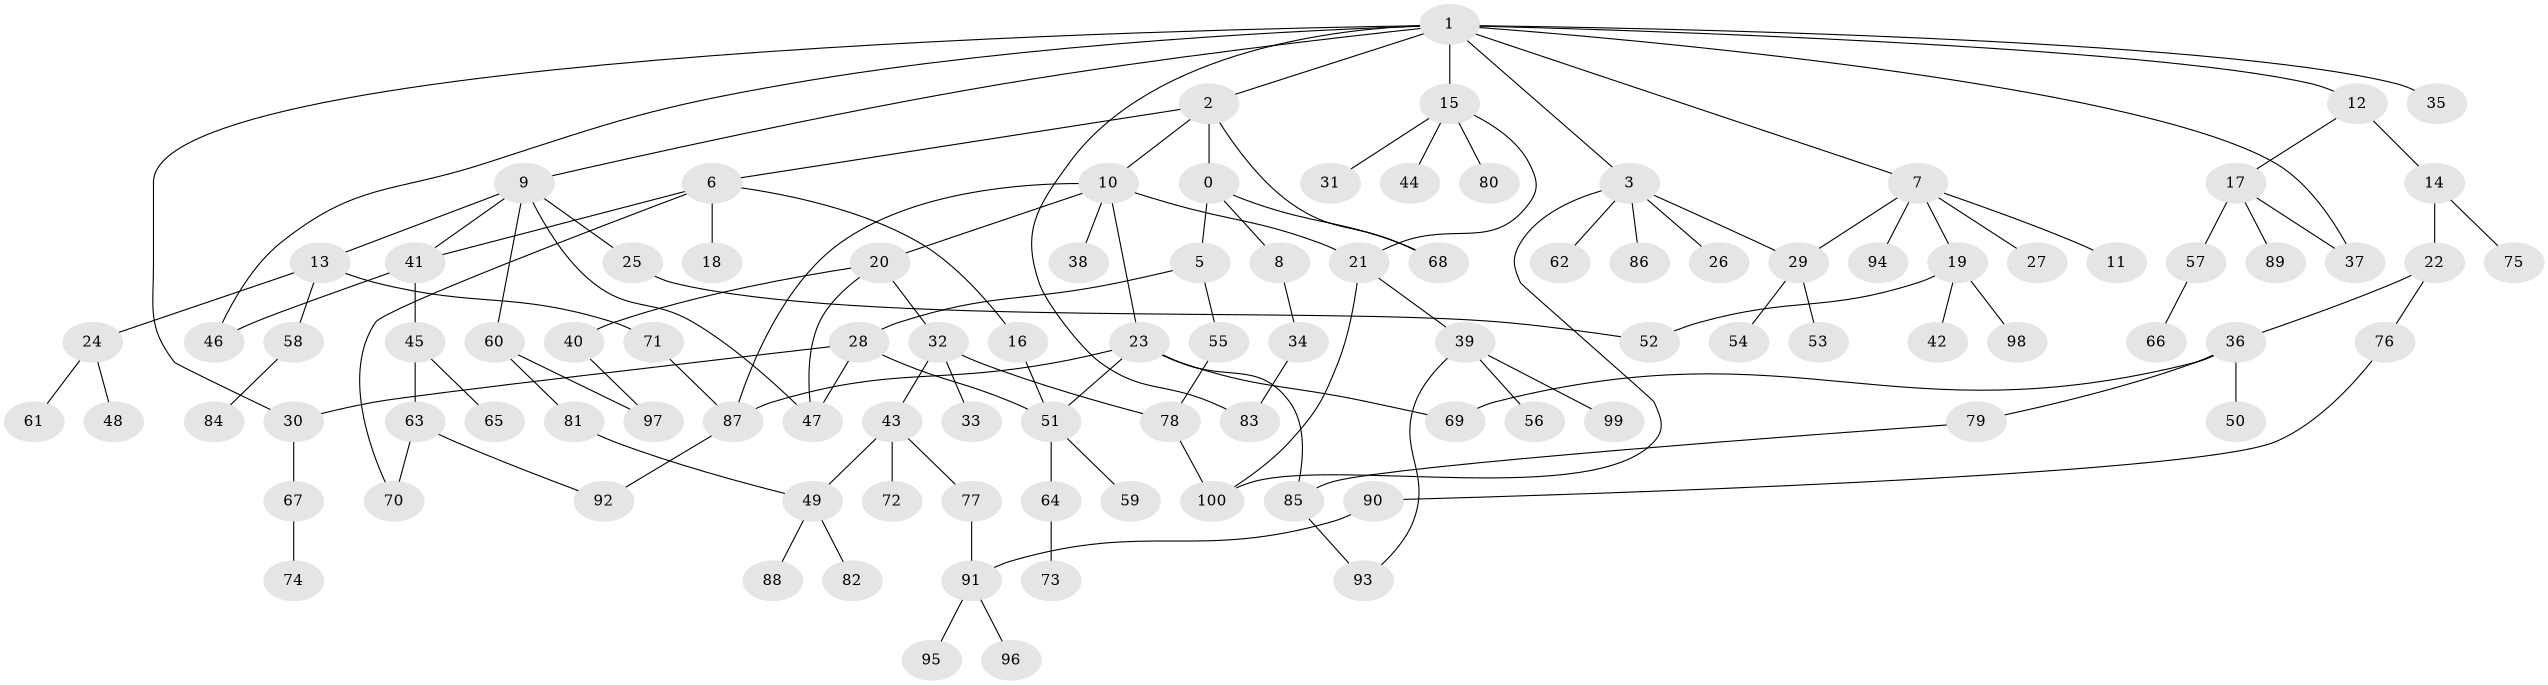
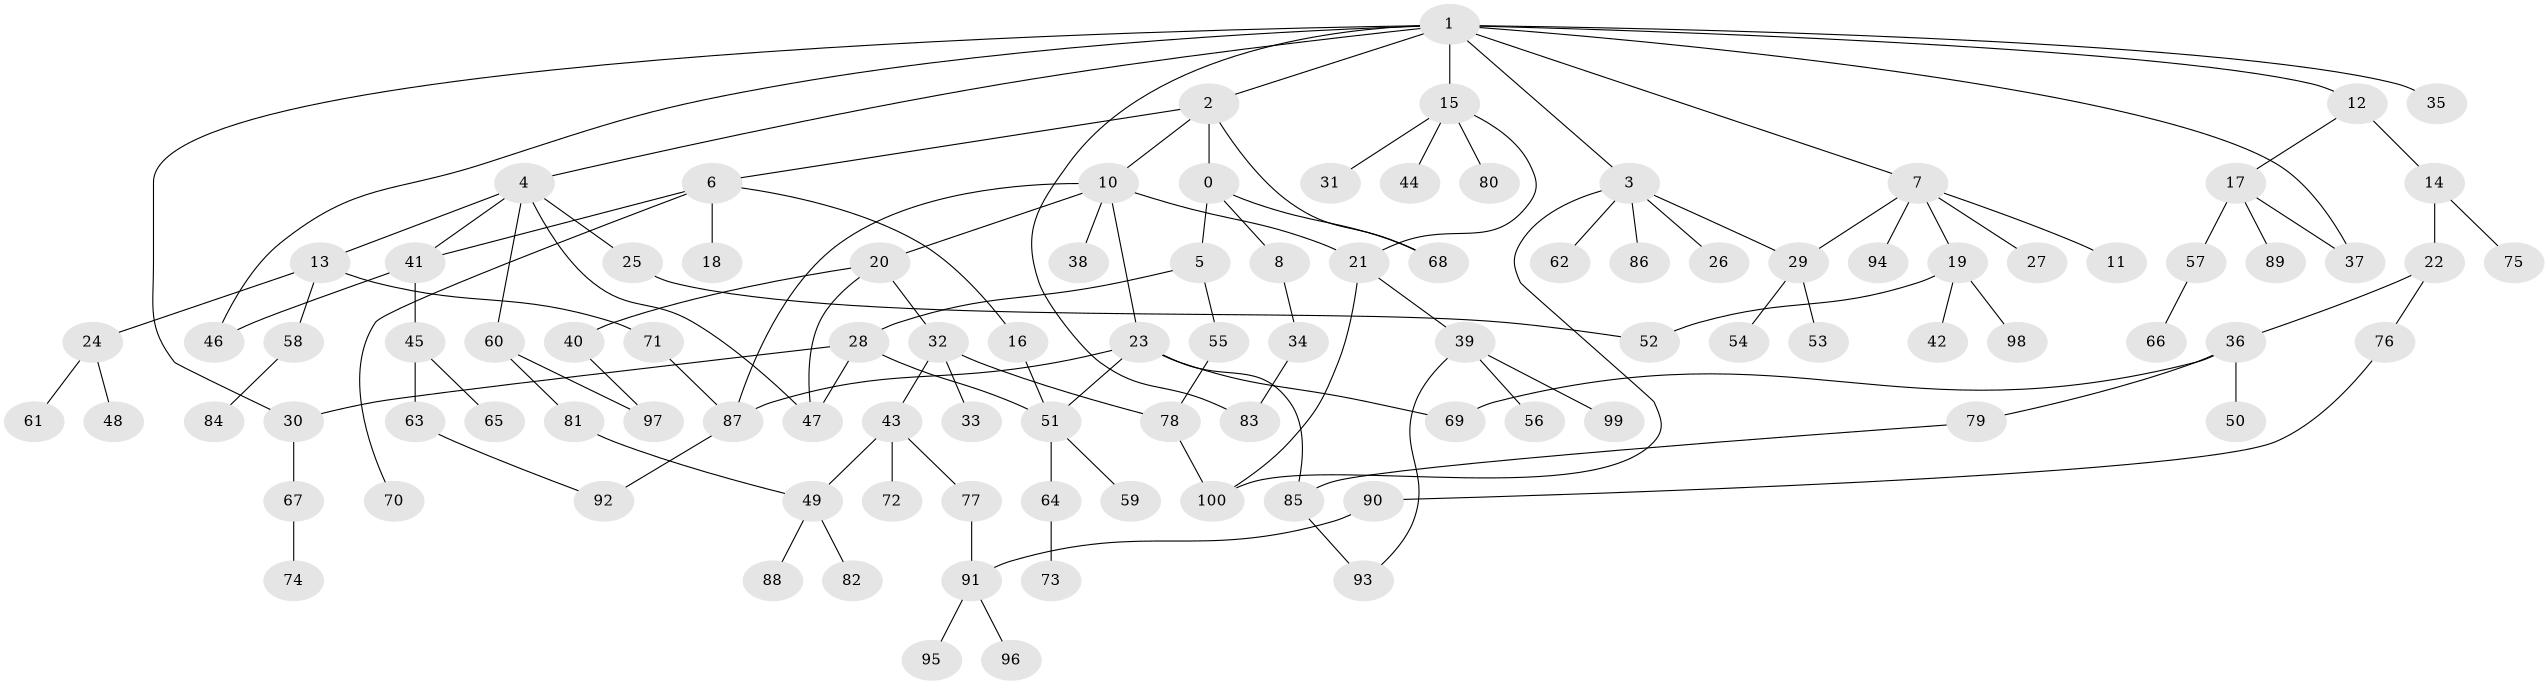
node "9": label "9" -> "4"
edge "63" -- "70": removed
